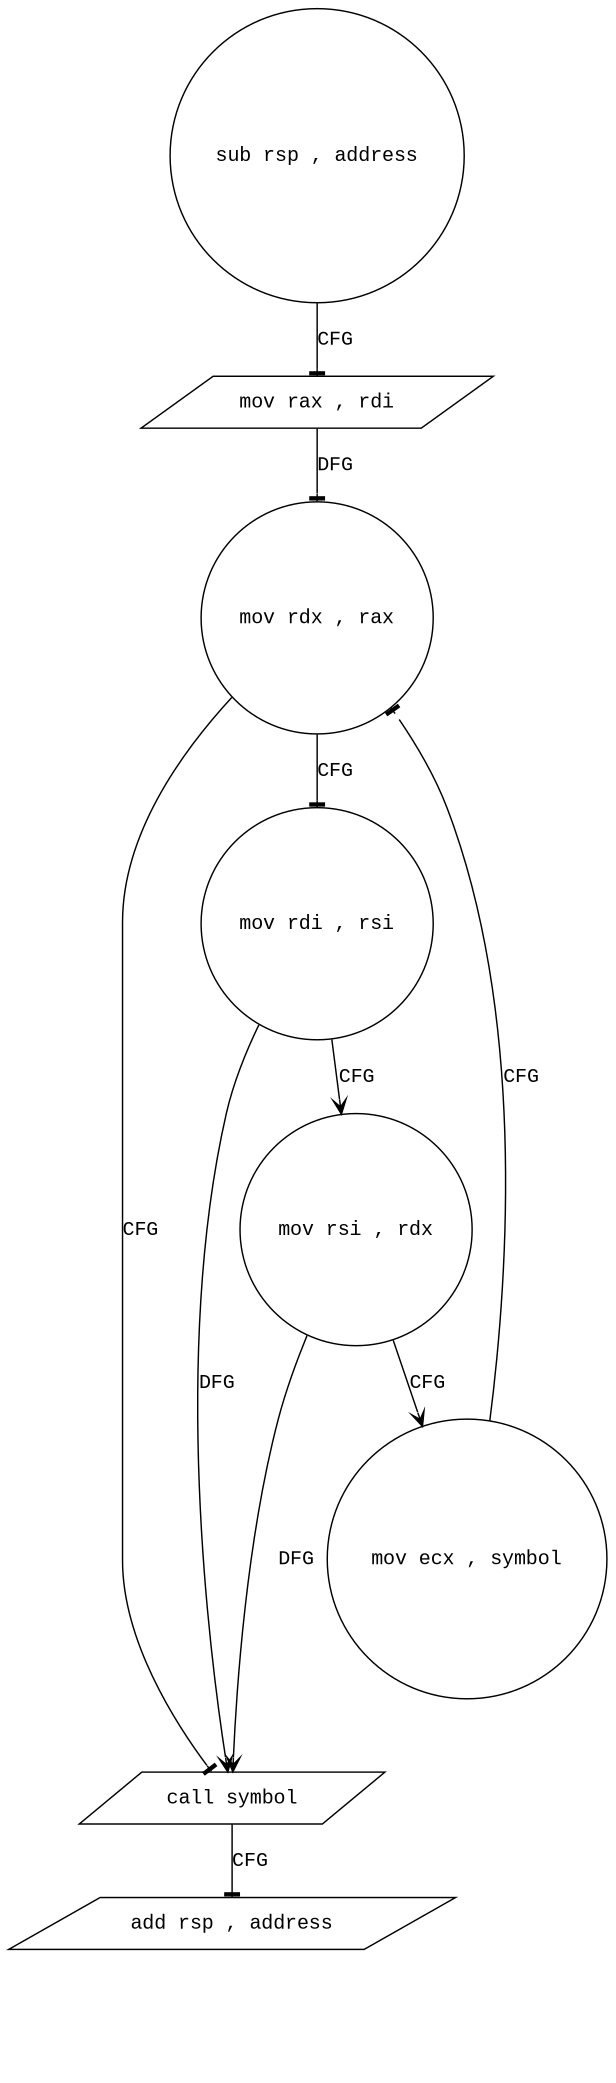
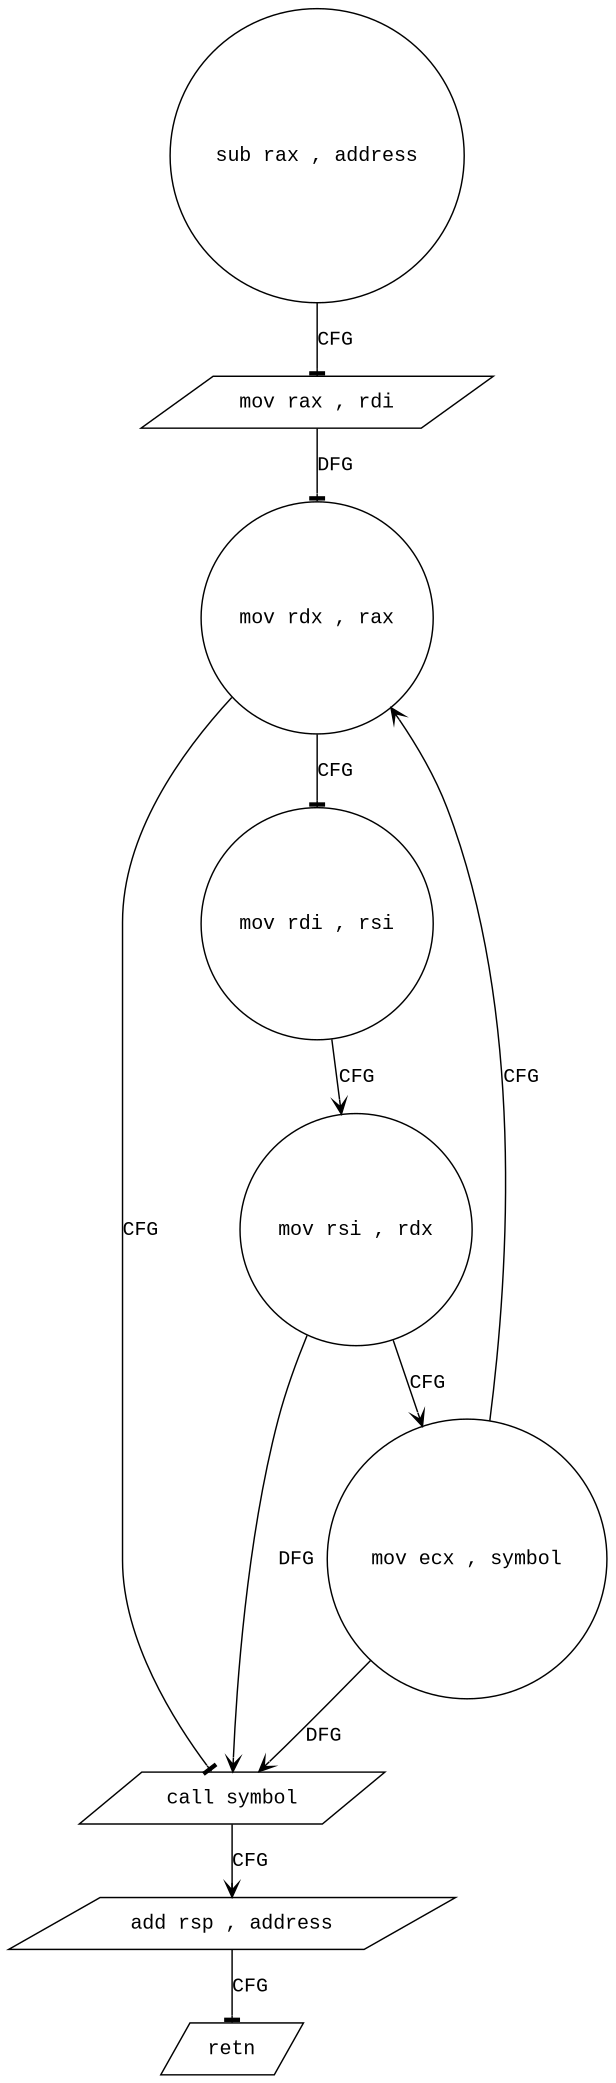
node "sub rsp , address": label "sub rsp , address" -> "sub rax , address"
edge "mov ecx , symbol" -> "mov rdx , rax": arrowhead tee -> vee
edge "mov rdi , rsi" -> "call symbol": now "mov ecx , symbol" -> "call symbol"
edge "call symbol" -> "add rsp , address": arrowhead tee -> vee
node "retn": added
